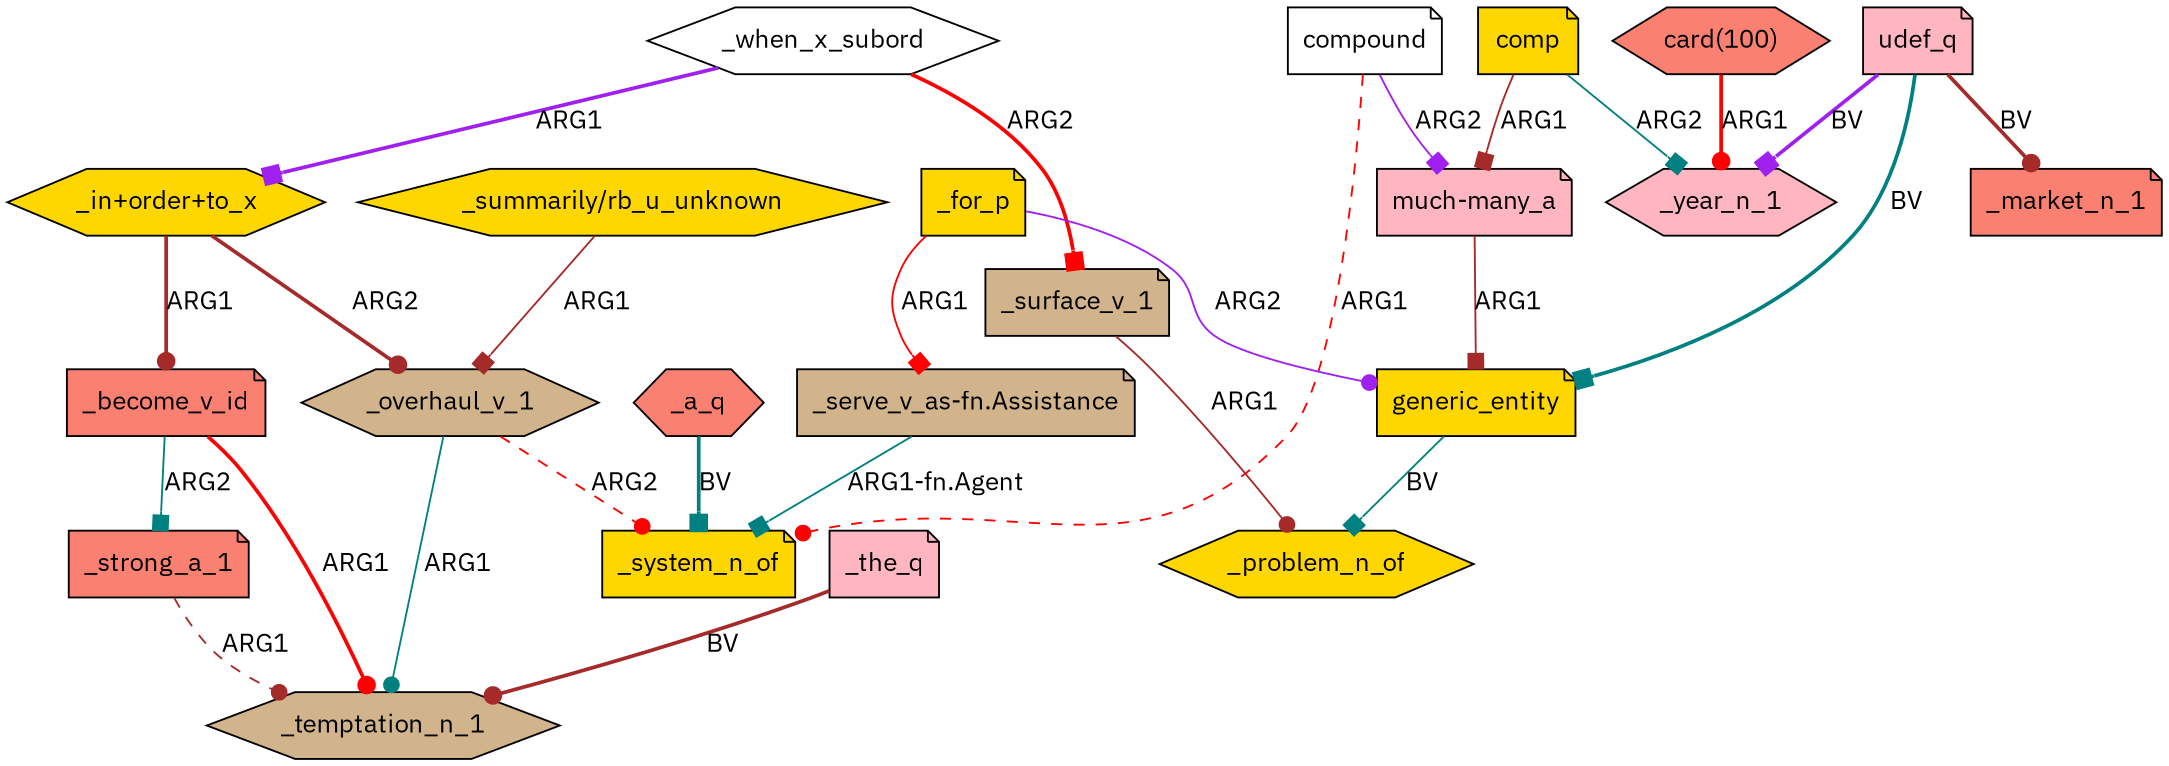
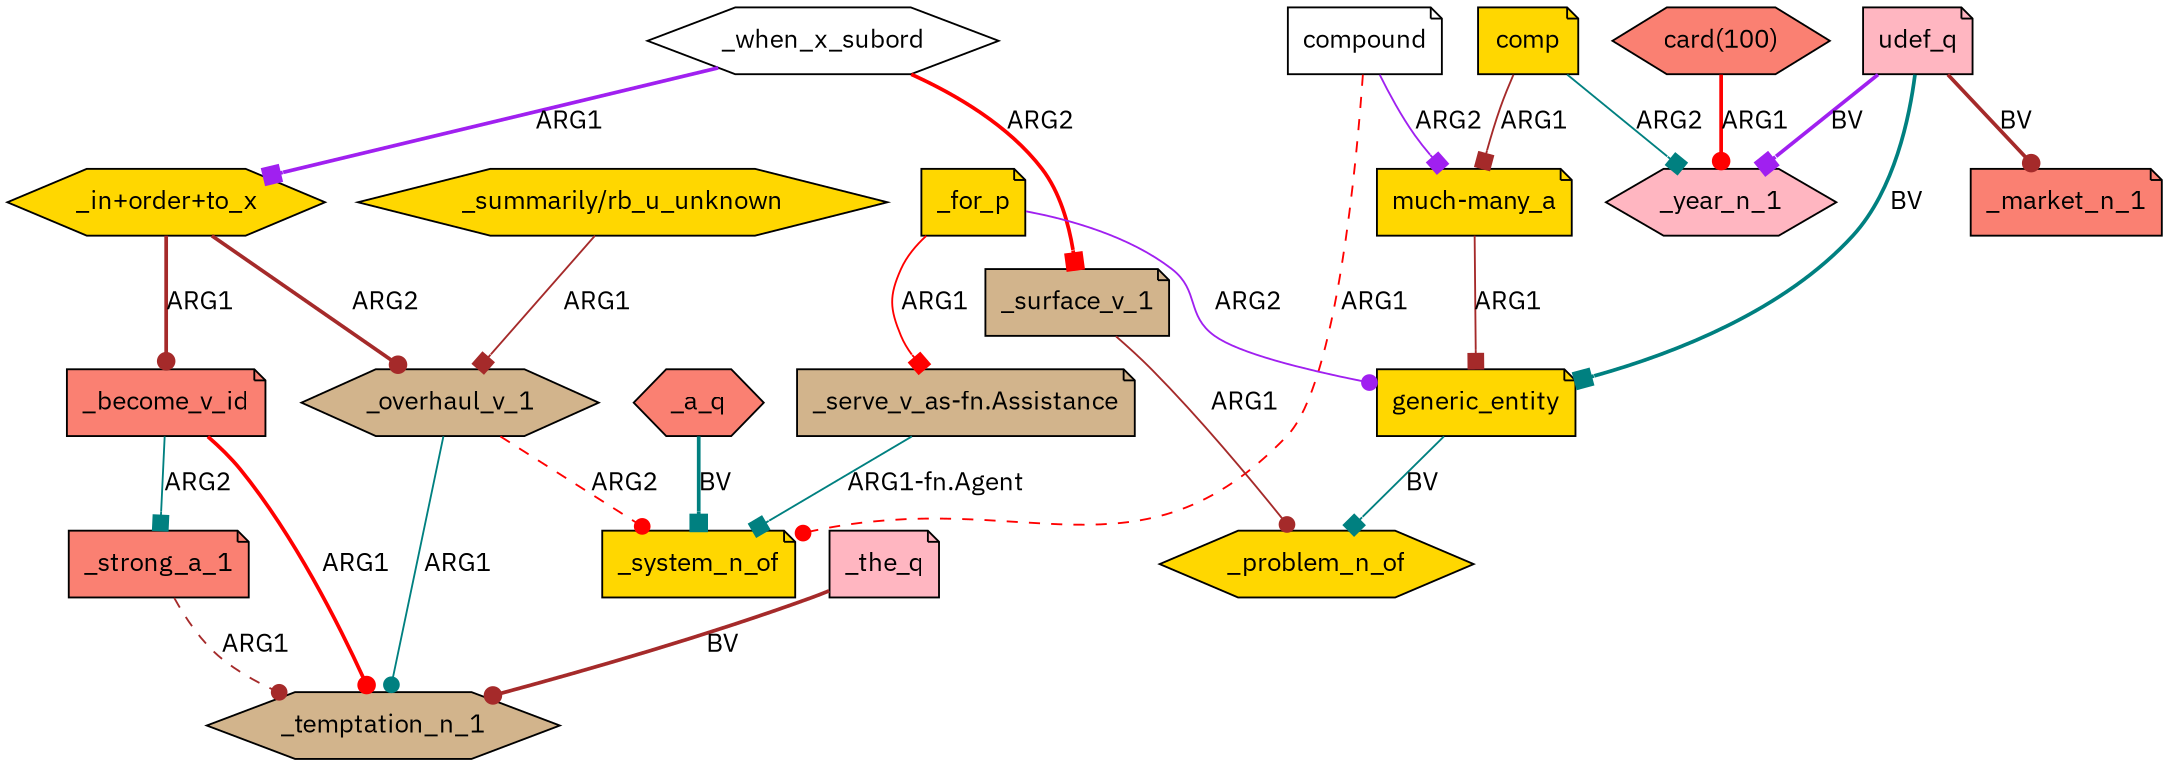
node "much-many_a": fillcolor lightpink -> gold
